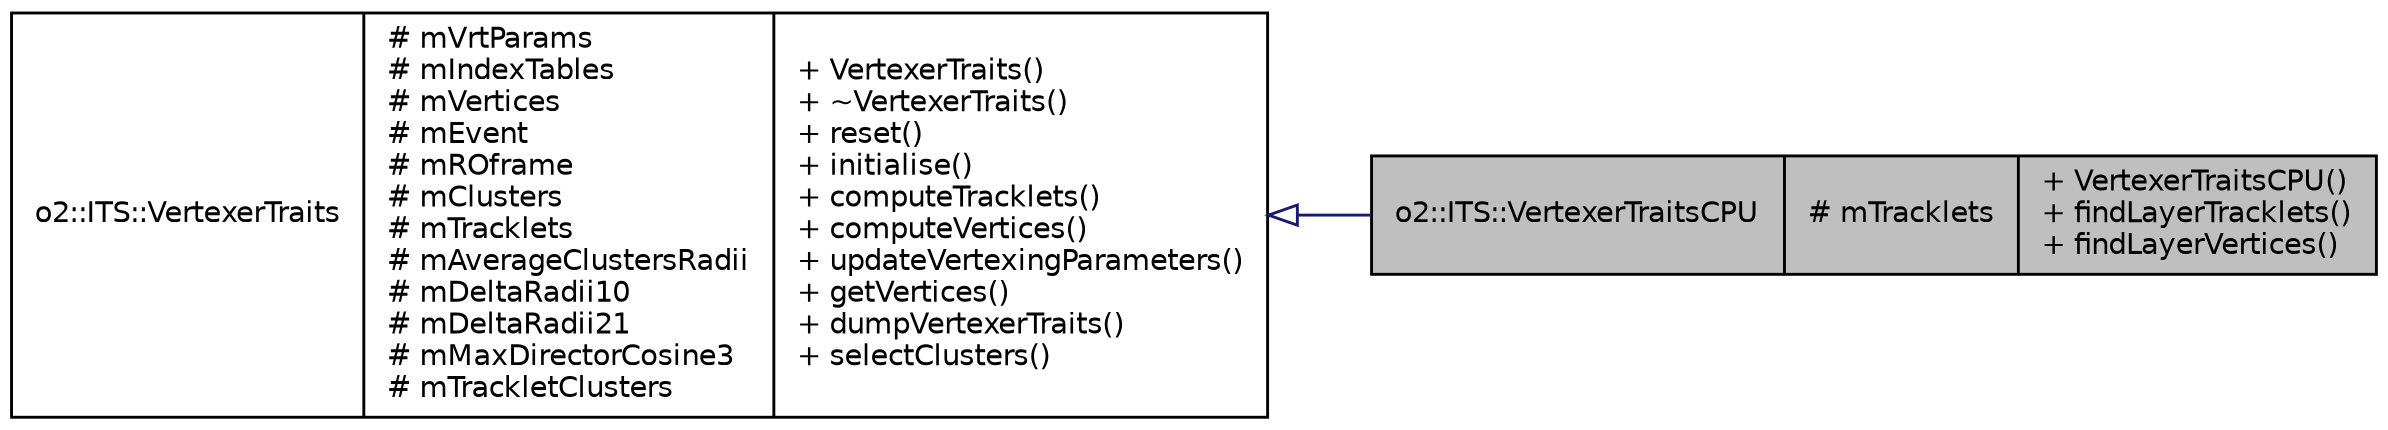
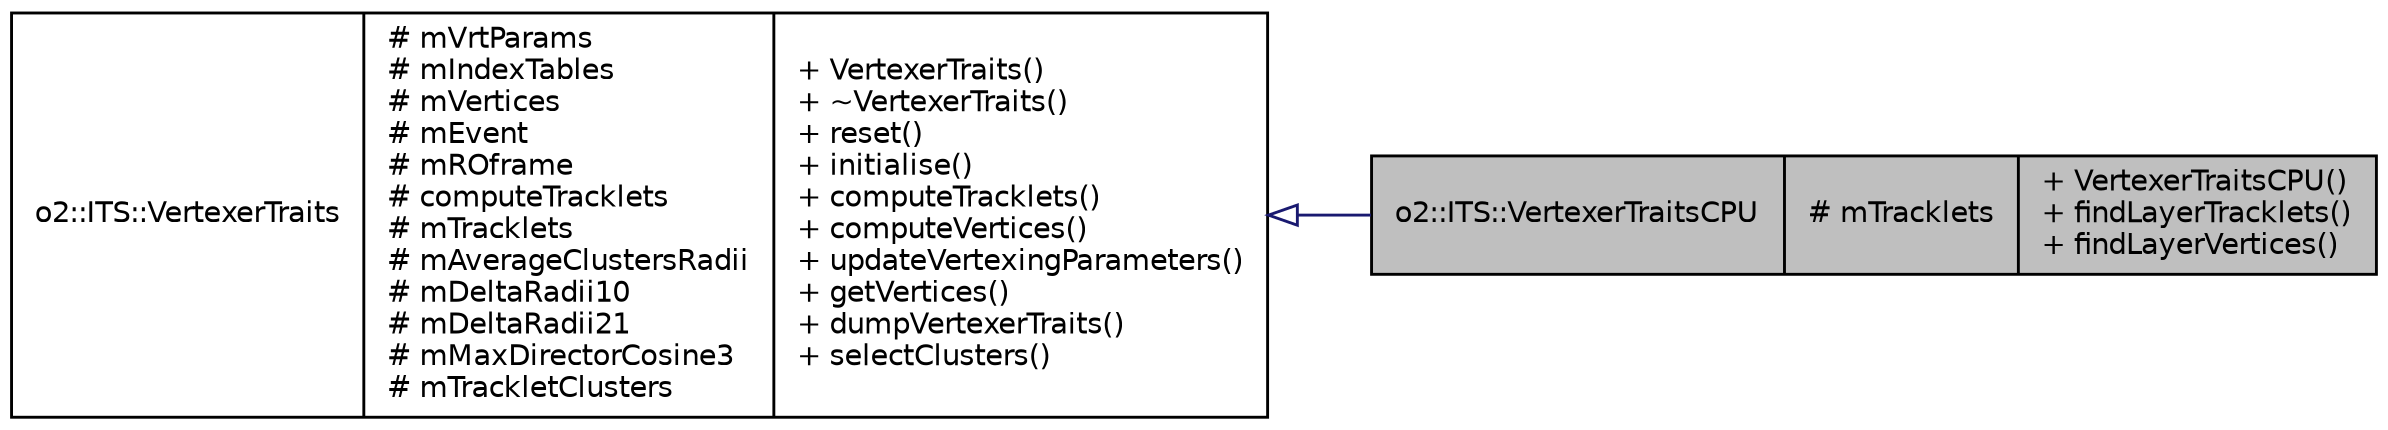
node "o2::ITS::VertexerTraits": text "# mClusters" -> "# computeTracklets"
